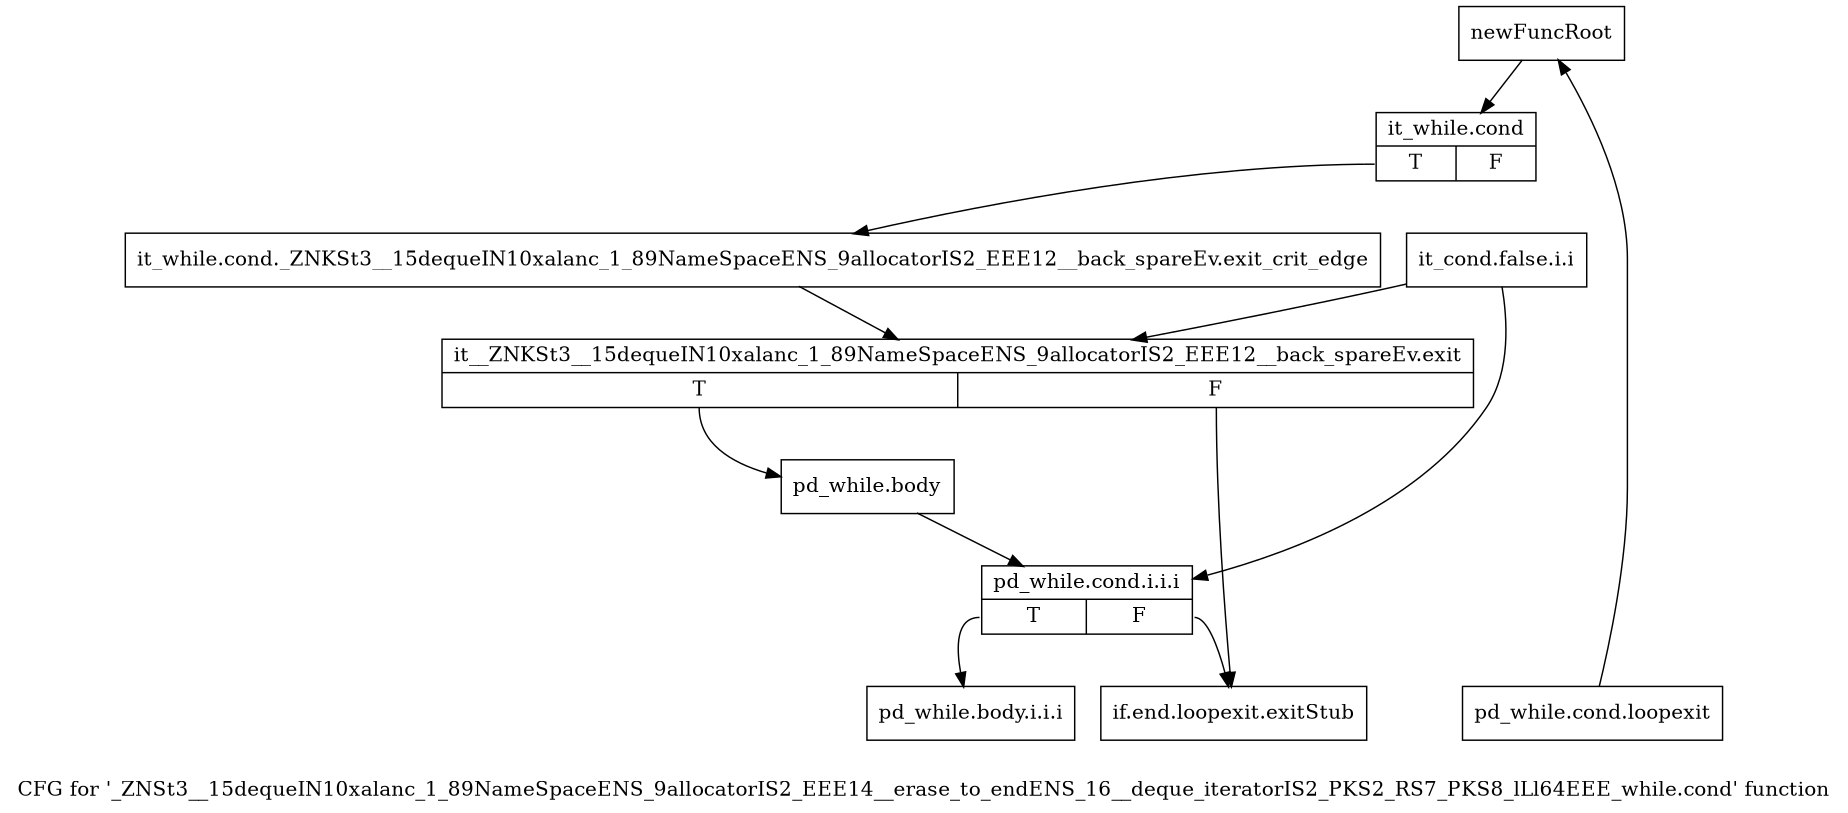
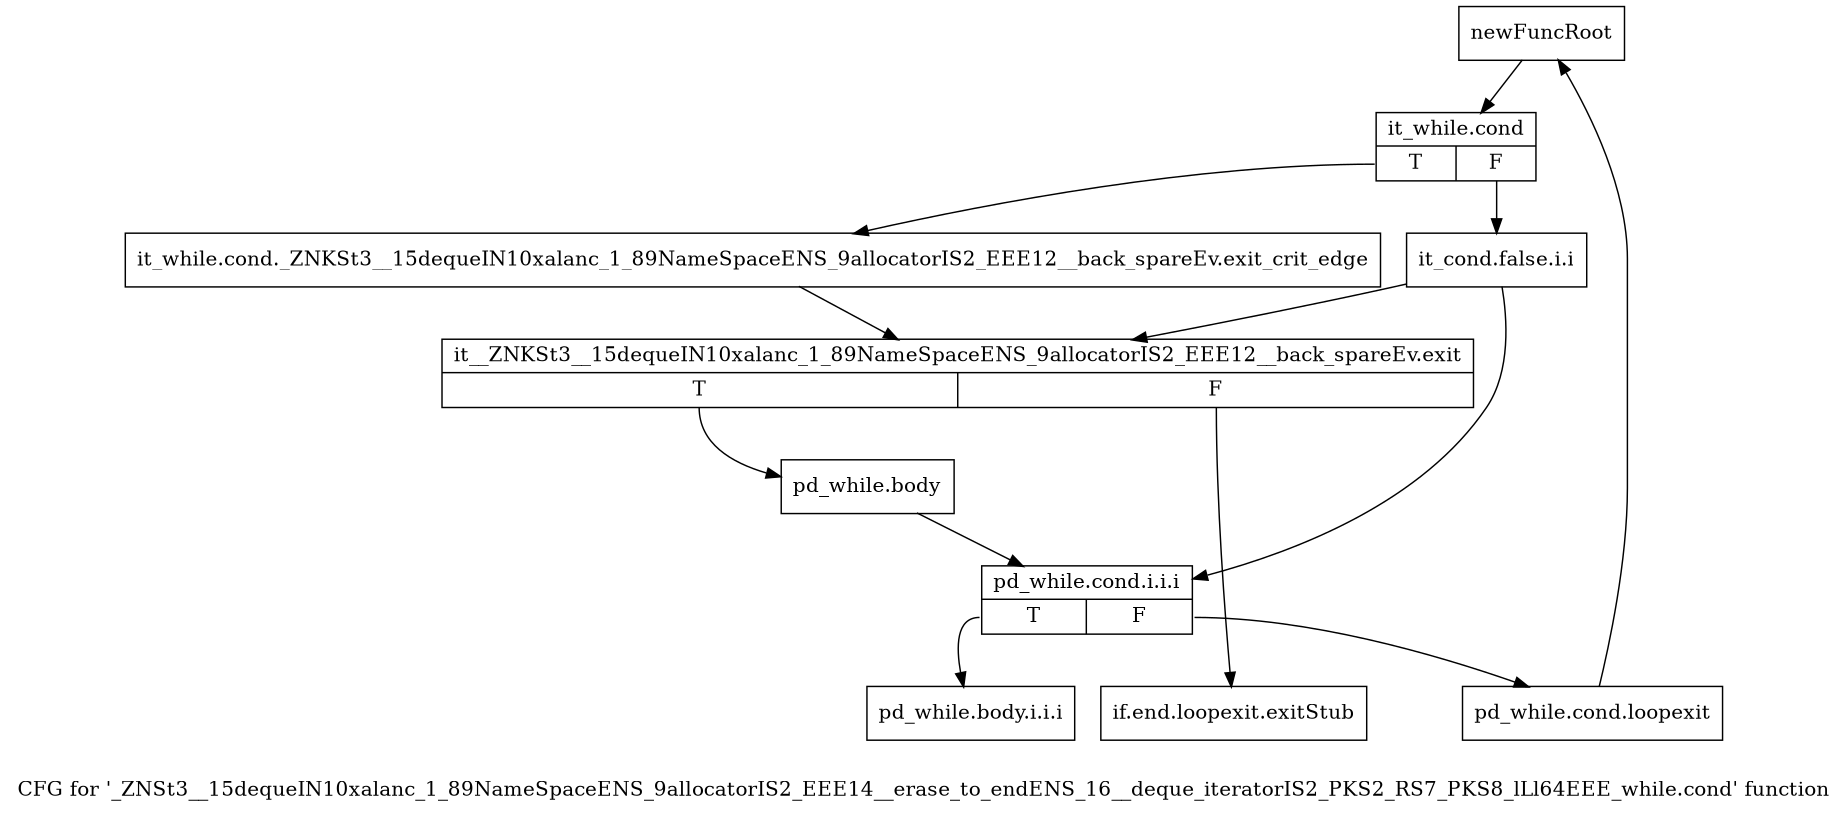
edge "it_while.cond" -> "it_cond.false.i.i": added
edge "pd_while.cond.i.i.i" -> "if.end.loopexit.exitStub": now "pd_while.cond.i.i.i" -> "pd_while.cond.loopexit"
